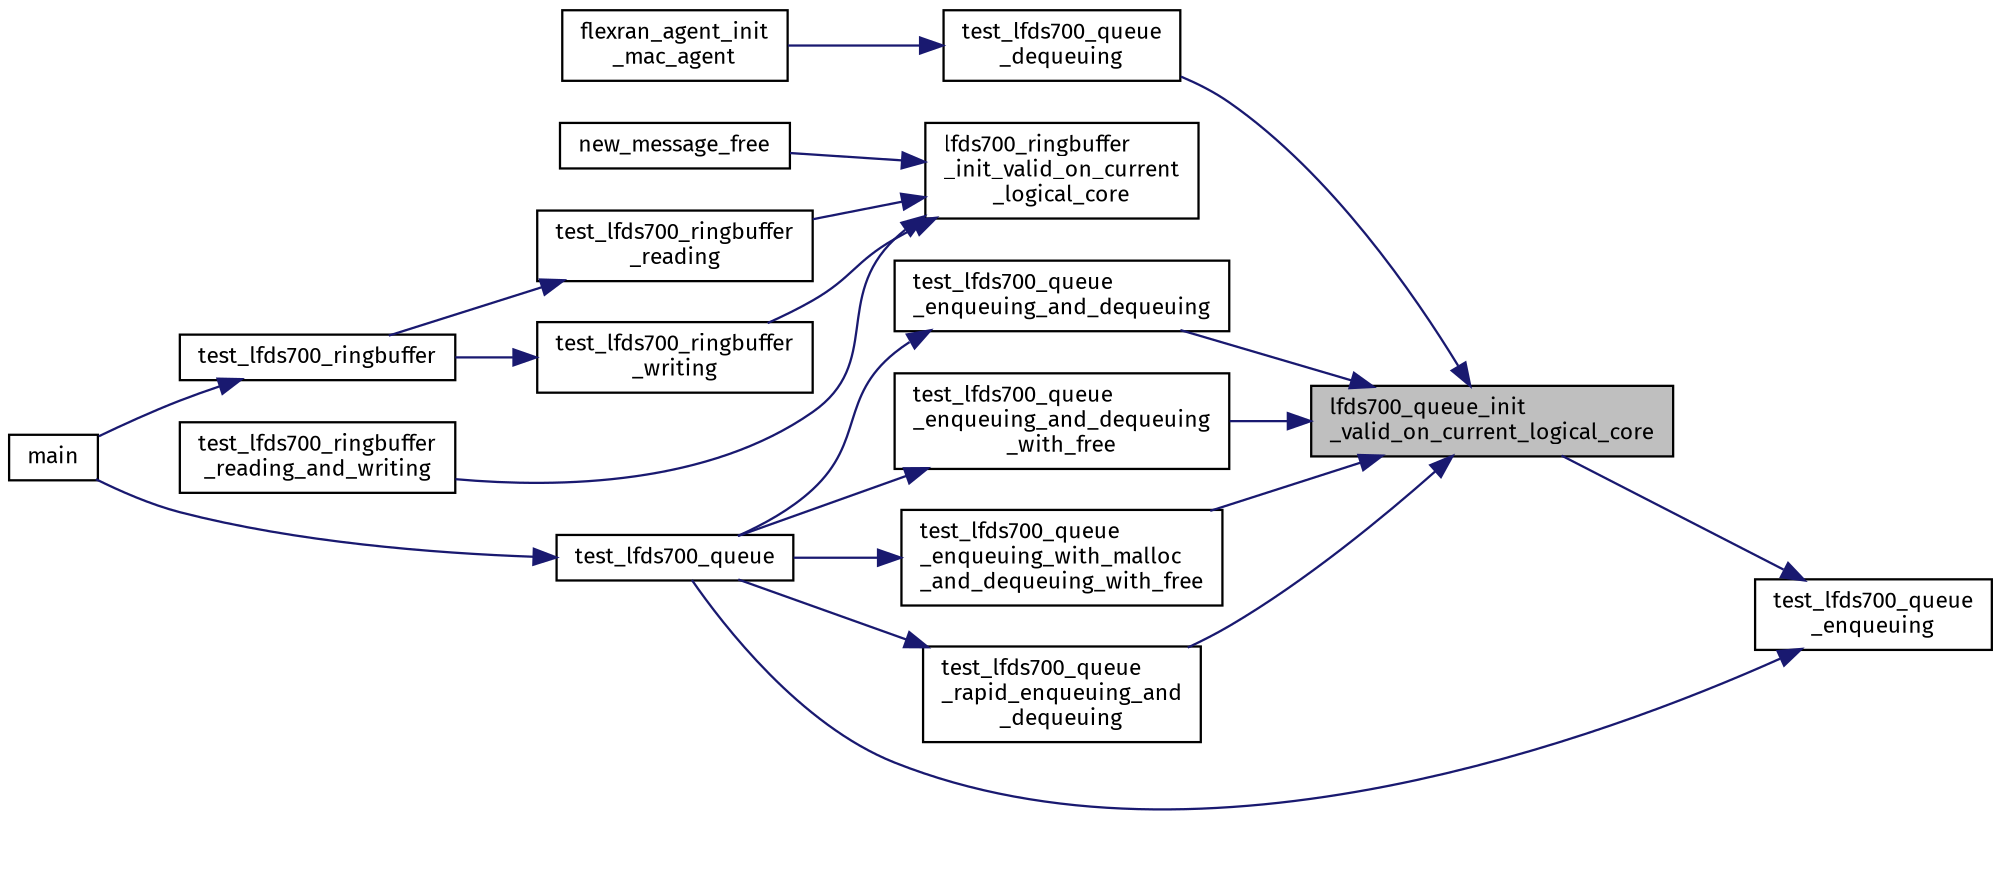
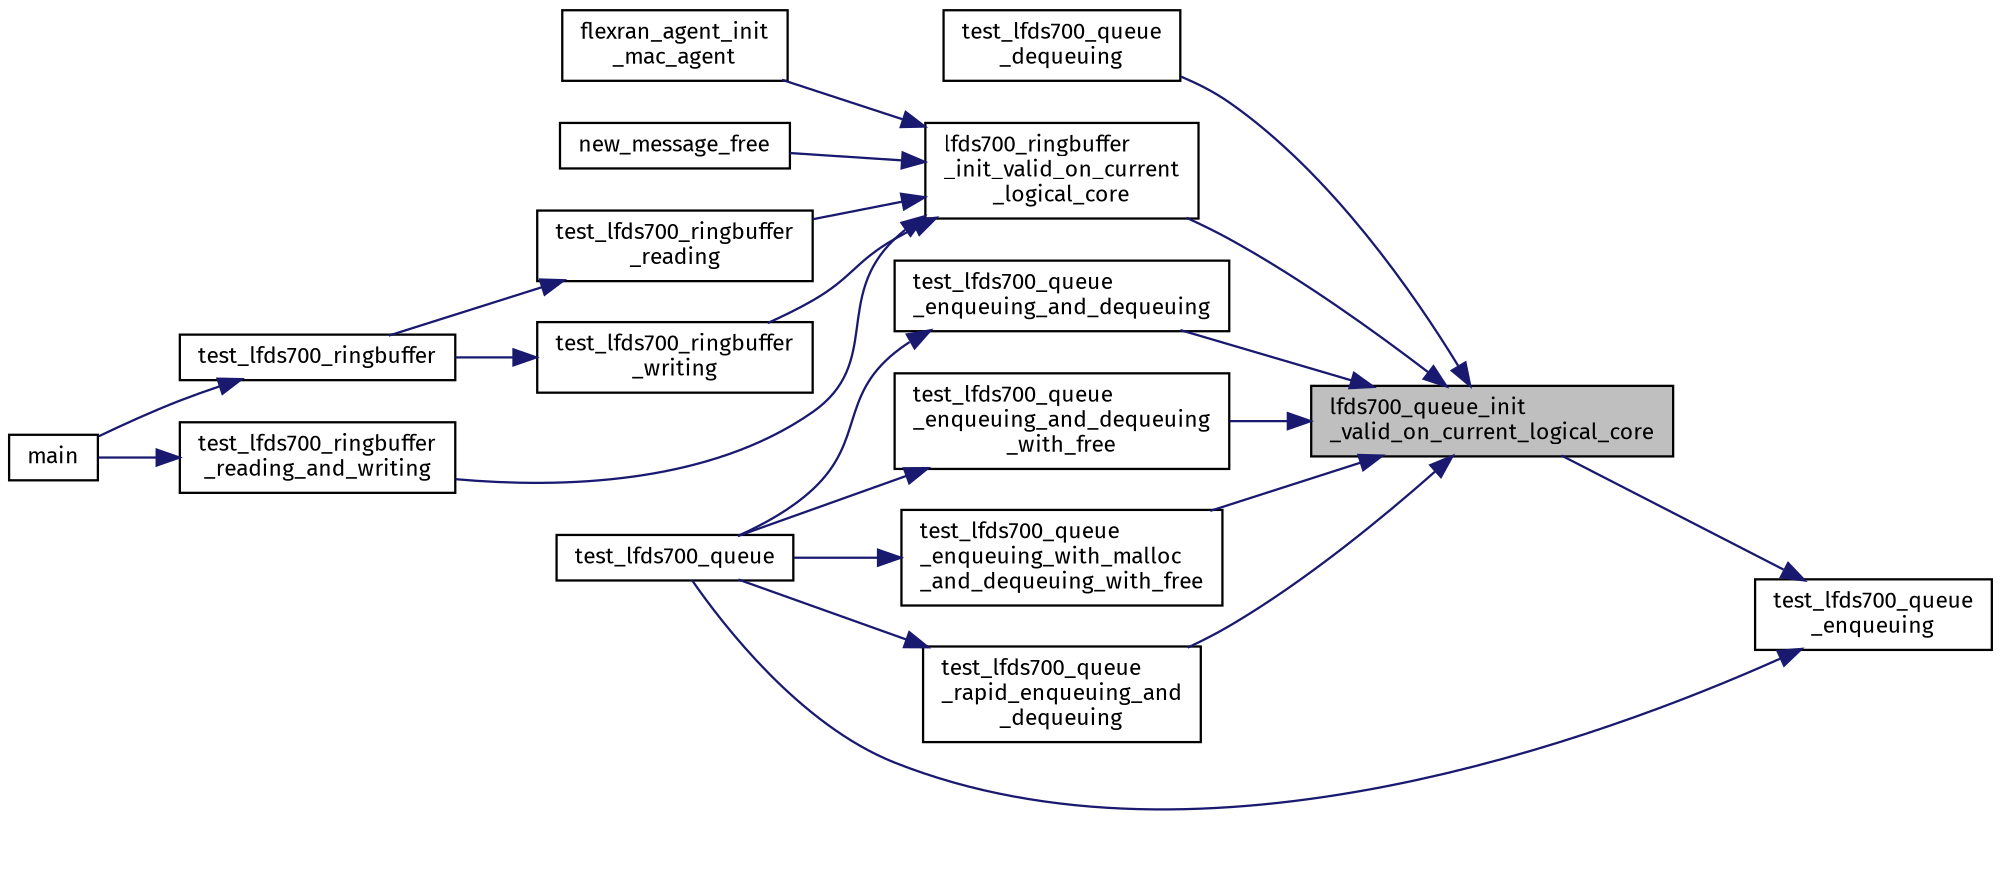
edge "flexran_agent_init _mac_agent" -> "test_lfds700_queue _dequeuing": now "flexran_agent_init _mac_agent" -> "lfds700_ringbuffer _init_valid_on_current _logical_core"
edge "lfds700_ringbuffer _init_valid_on_current _logical_core" -> "lfds700_queue_init _valid_on_current_logical_core": added
edge "main" -> "test_lfds700_queue": now "main" -> "test_lfds700_ringbuffer _reading_and_writing"
